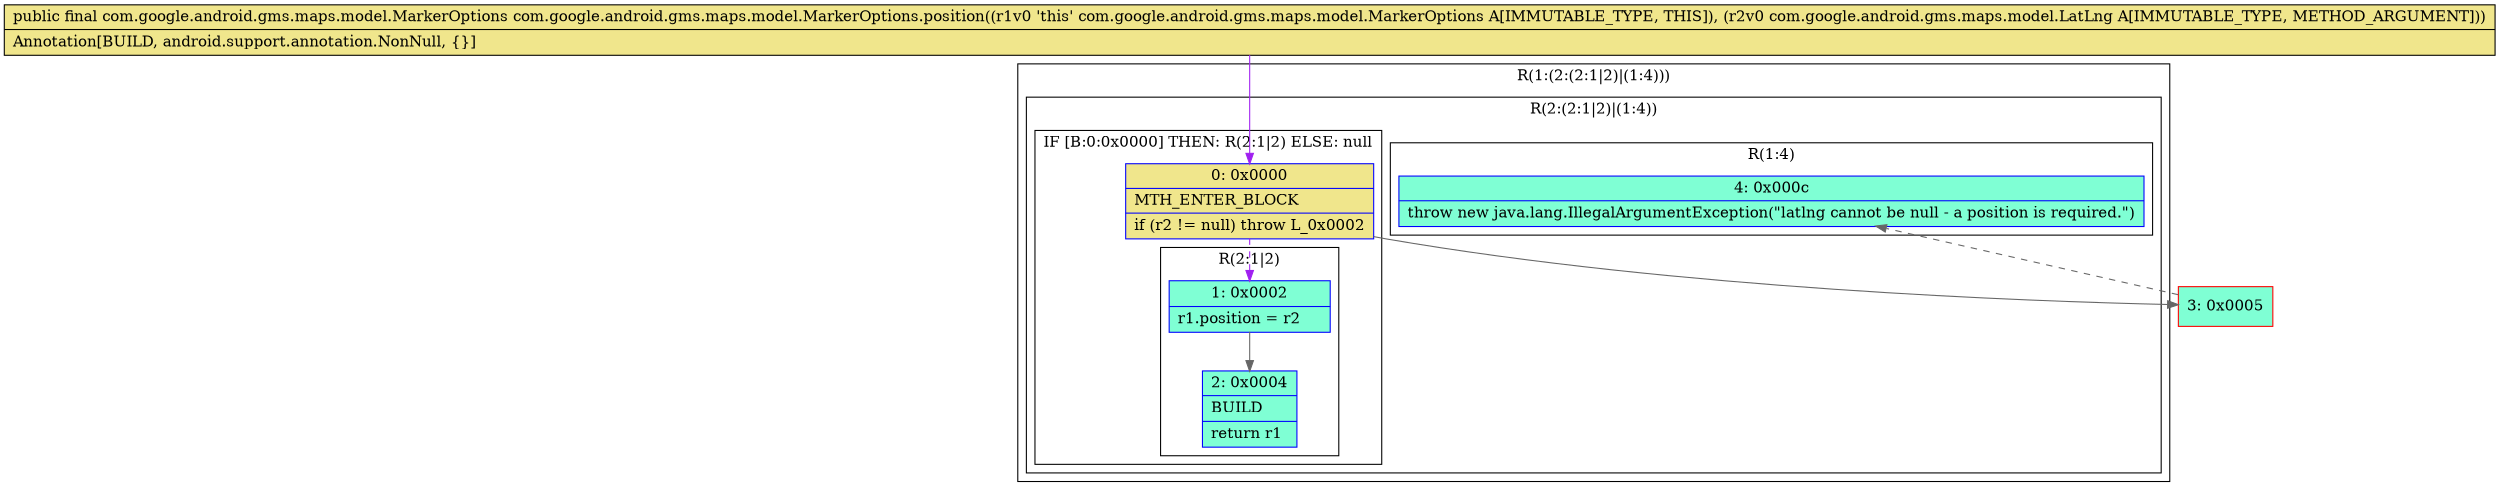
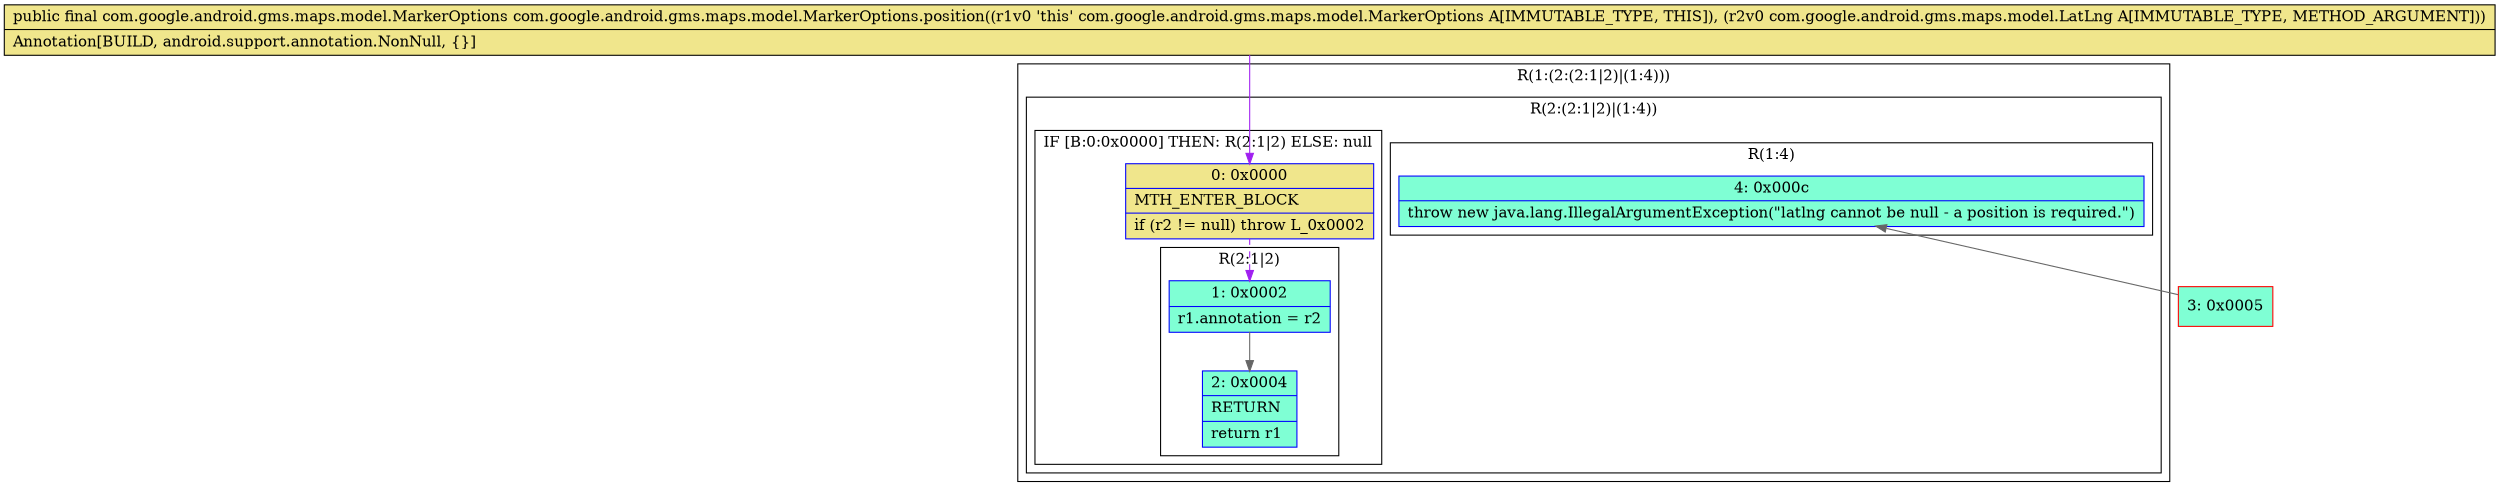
edge "3: 0x0005" -> "4: 0x000c": style dashed -> solid
edge "0: 0x0000" -> "3: 0x0005": removed
node "1: 0x0002": text "r1.position = r2" -> "r1.annotation = r2"
node "2: 0x0004": text "BUILD" -> "RETURN"
